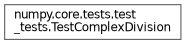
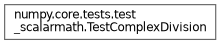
node "numpy.core.tests.test _tests.TestComplexDivision": label "numpy.core.tests.test _tests.TestComplexDivision" -> "numpy.core.tests.test _scalarmath.TestComplexDivision"
